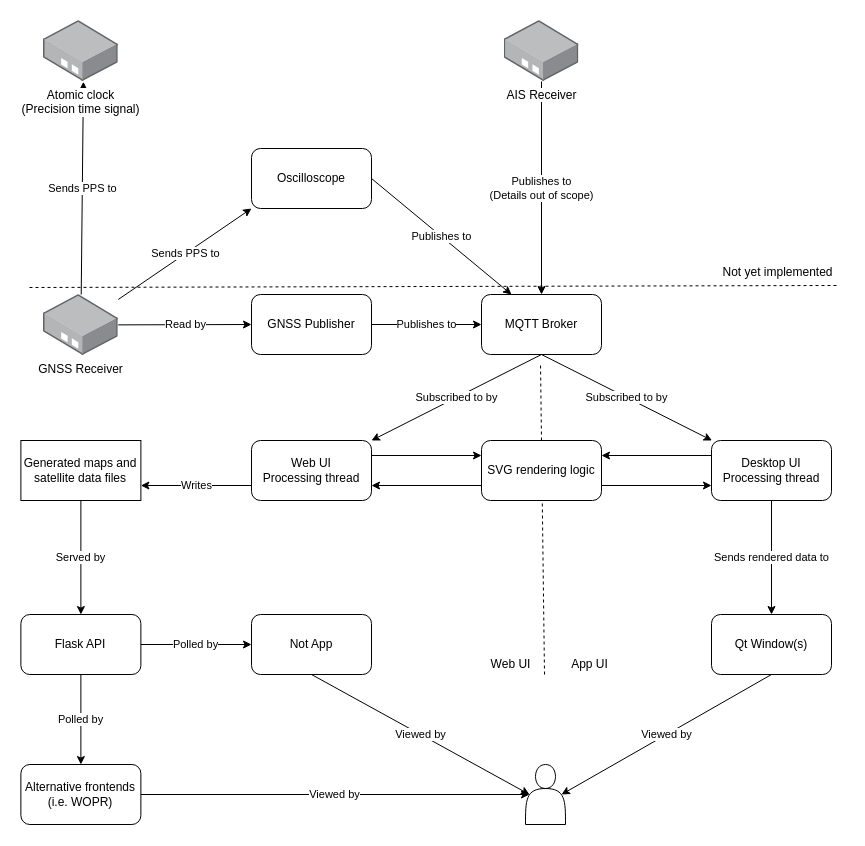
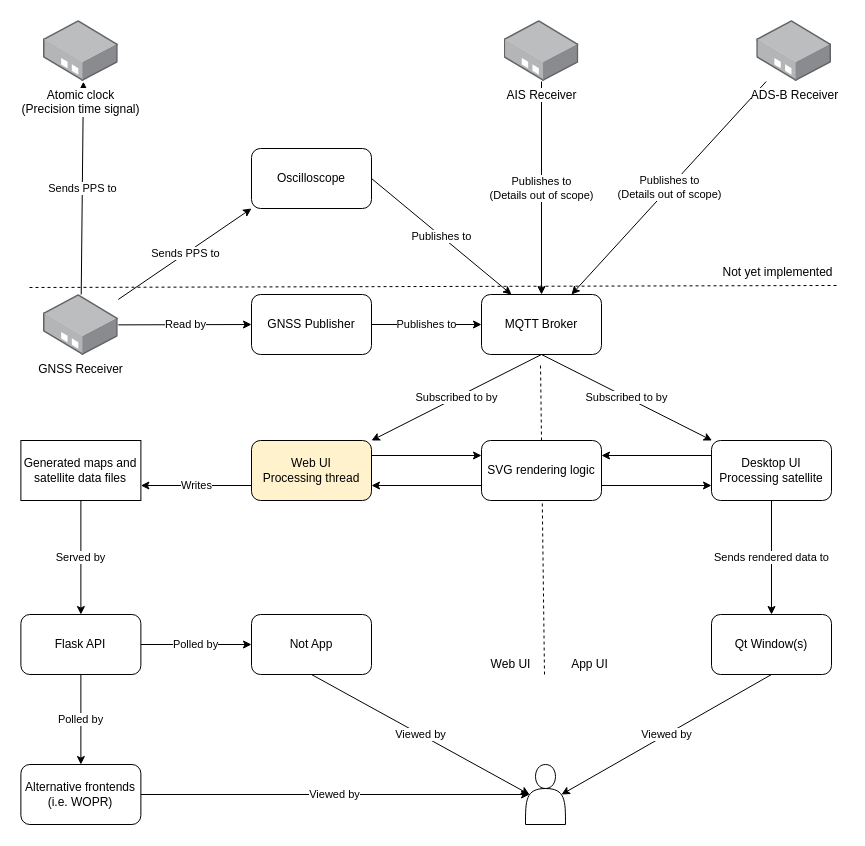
node "ADS-B Receiver": added
edge "ADS-B Receiver" -> "MQTT Broker": added, label "Publishes to (Details out of scope)"
node "Web UI Processing thread": fillcolor #ffffff -> #fff2cc
node "Desktop UI Processing thread": label "Desktop UI Processing thread" -> "Desktop UI Processing satellite"
